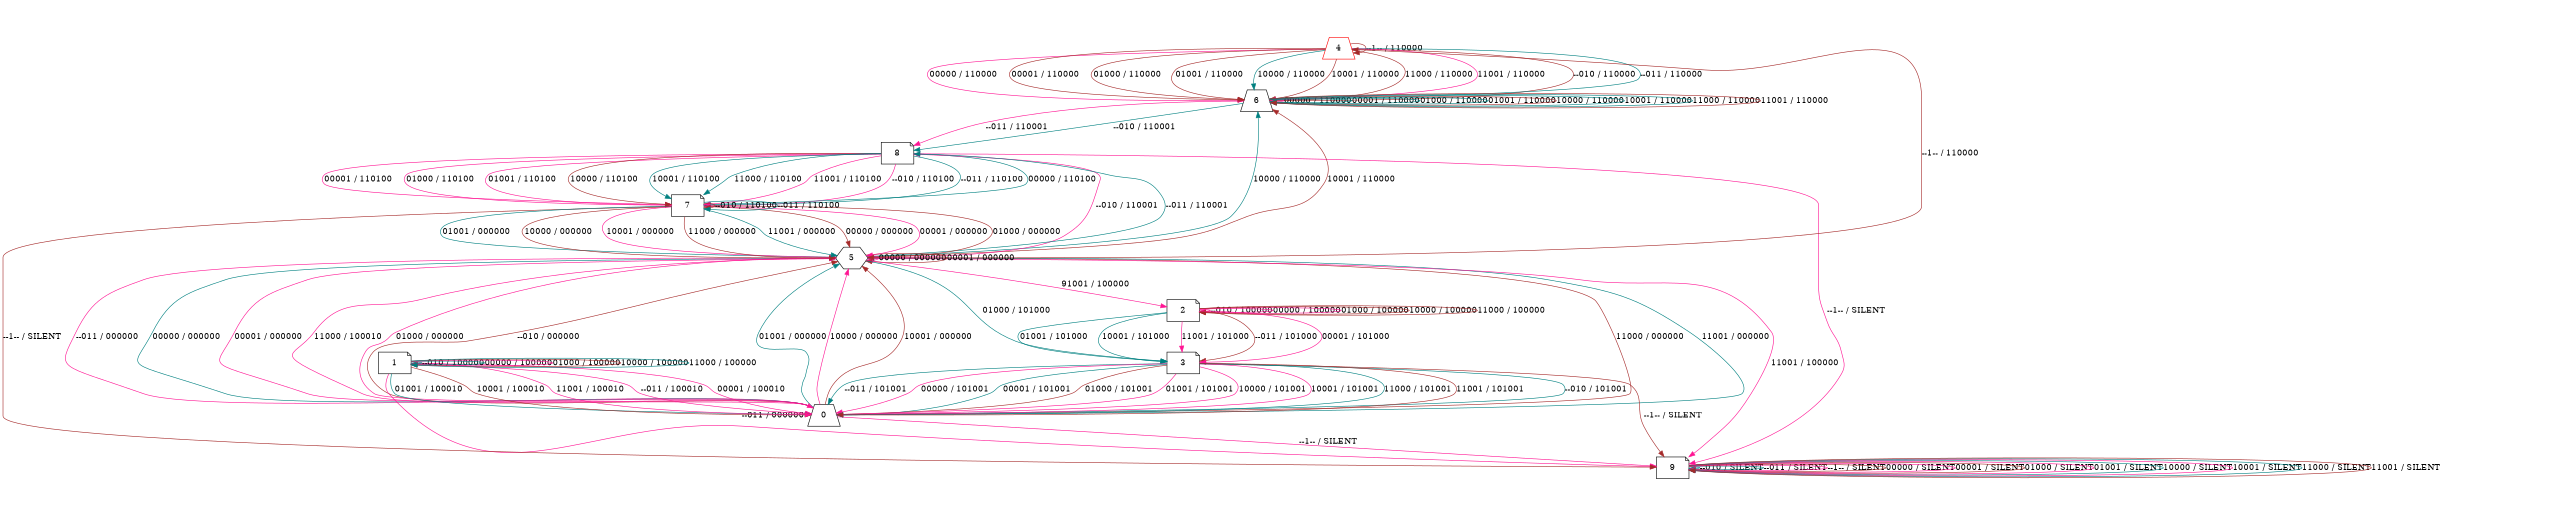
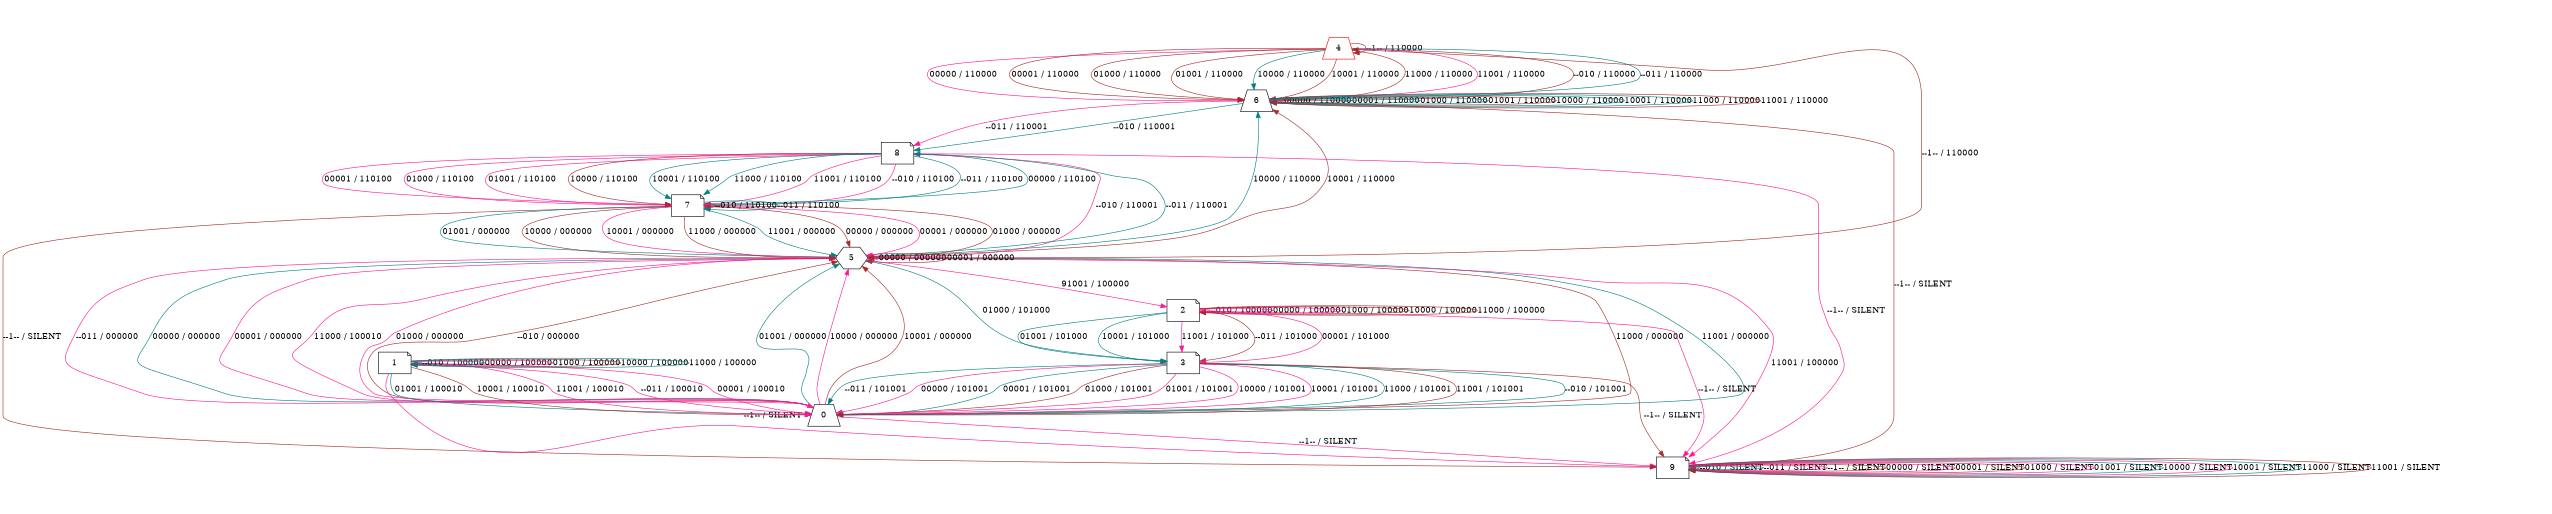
edge "6" -> "9": added, label "--1-- / SILENT"
edge "2" -> "9": added, label "--1-- / SILENT"
edge "1" -> "9": label "--011 / 000000" -> "--1-- / SILENT"
